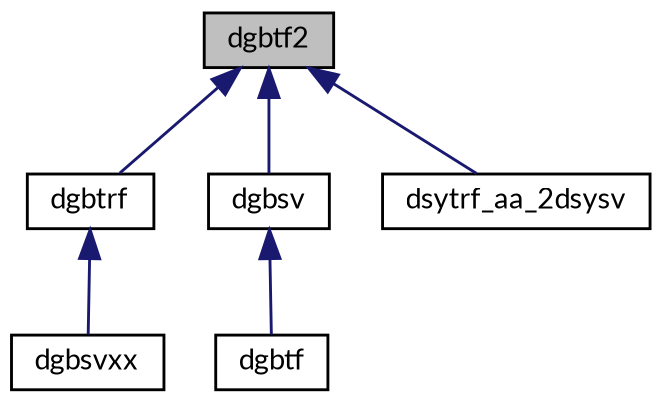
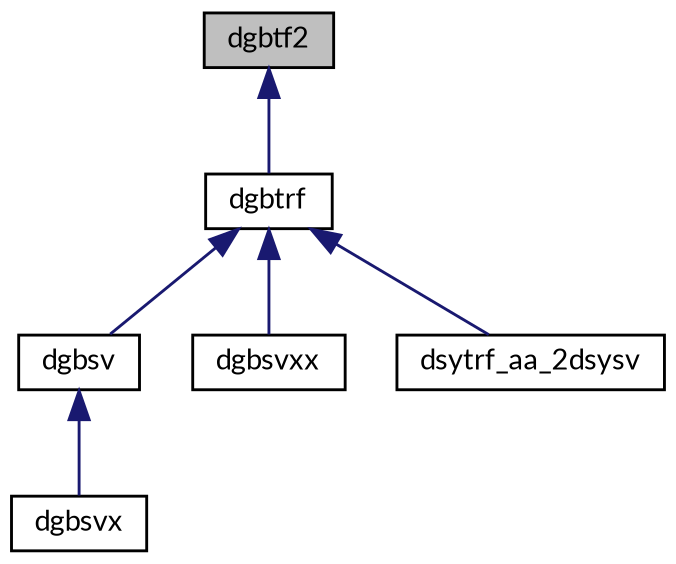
edge "dsytrf_aa_2dsysv" -> "dgbtf2": now "dsytrf_aa_2dsysv" -> "dgbtrf"
edge "dgbsv" -> "dgbtf2": now "dgbsv" -> "dgbtrf"
node "dgbtf": label "dgbtf" -> "dgbsvx"
